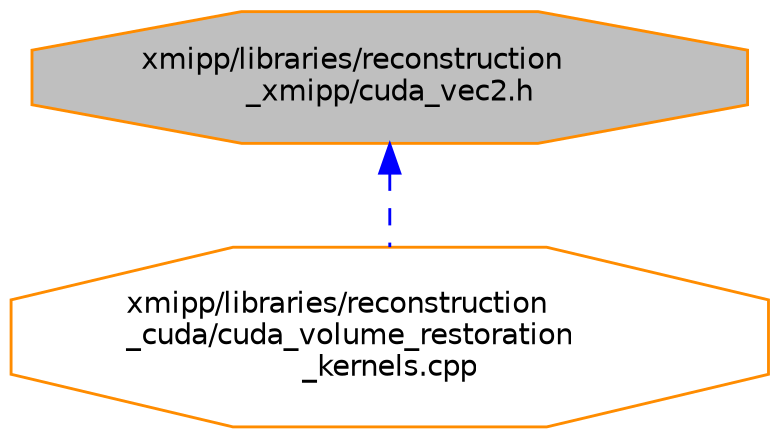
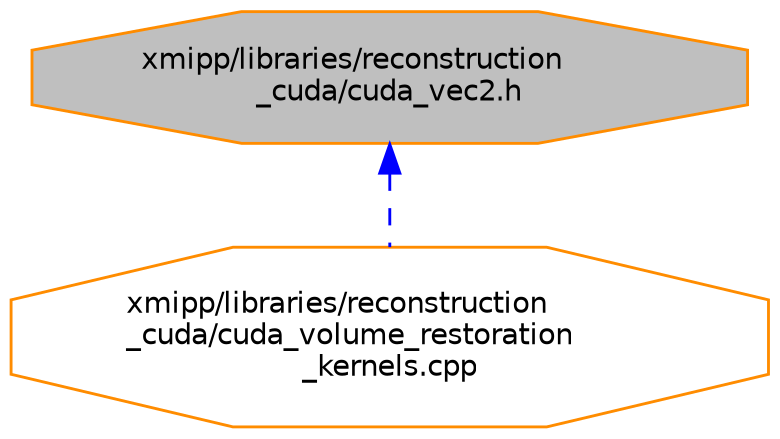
node "xmipp/libraries/reconstruction _xmipp/cuda_vec2.h": label "xmipp/libraries/reconstruction _xmipp/cuda_vec2.h" -> "xmipp/libraries/reconstruction _cuda/cuda_vec2.h"
